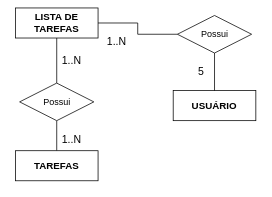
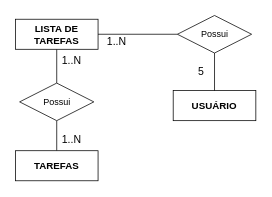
node "LISTA DE TAREFAS": moved (57, 23) -> (57, 34)
